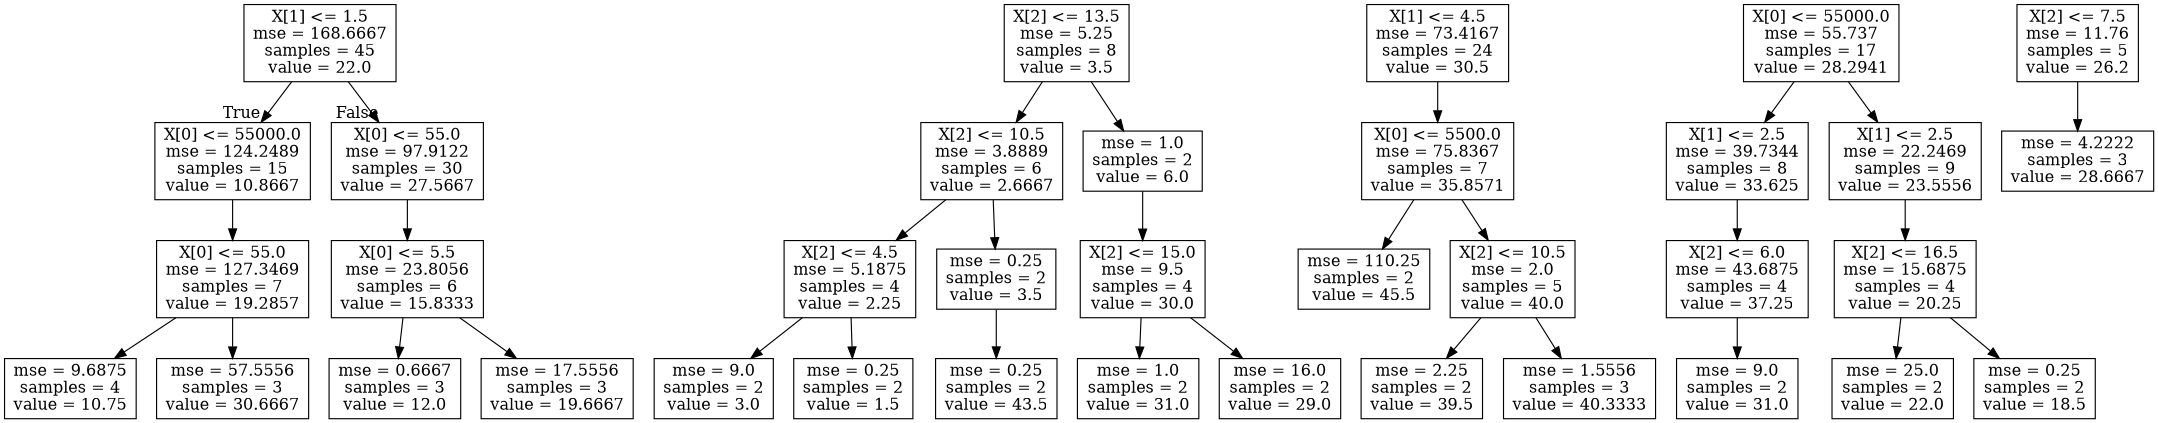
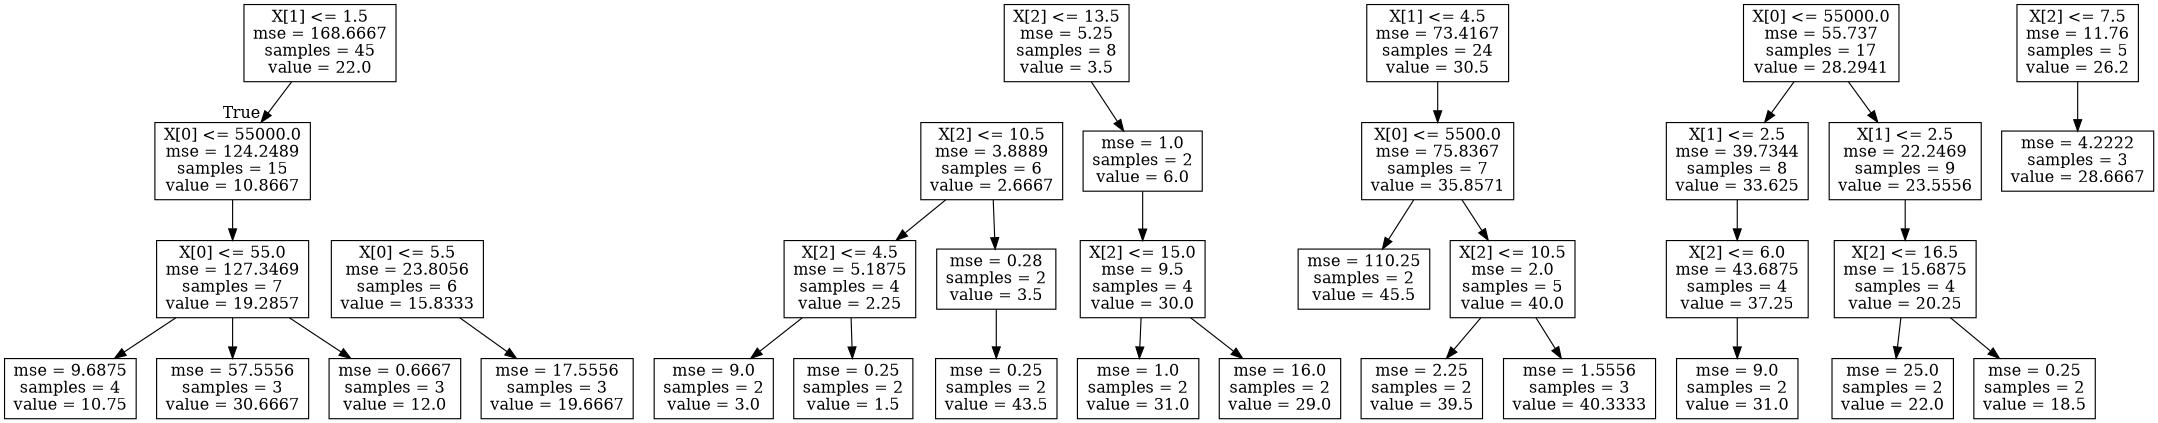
edge "X[2] <= 13.5 mse = 5.25 samples = 8 value = 3.5" -> "X[2] <= 10.5 mse = 3.8889 samples = 6 value = 2.6667": removed
node "X[0] <= 55.0 mse = 97.9122 samples = 30 value = 27.5667": removed
node "mse = 0.25 samples = 2 value = 3.5": label "mse = 0.25 samples = 2 value = 3.5" -> "mse = 0.28 samples = 2 value = 3.5"
edge "X[0] <= 5.5 mse = 23.8056 samples = 6 value = 15.8333" -> "mse = 0.6667 samples = 3 value = 12.0": now "X[0] <= 55.0 mse = 127.3469 samples = 7 value = 19.2857" -> "mse = 0.6667 samples = 3 value = 12.0"
